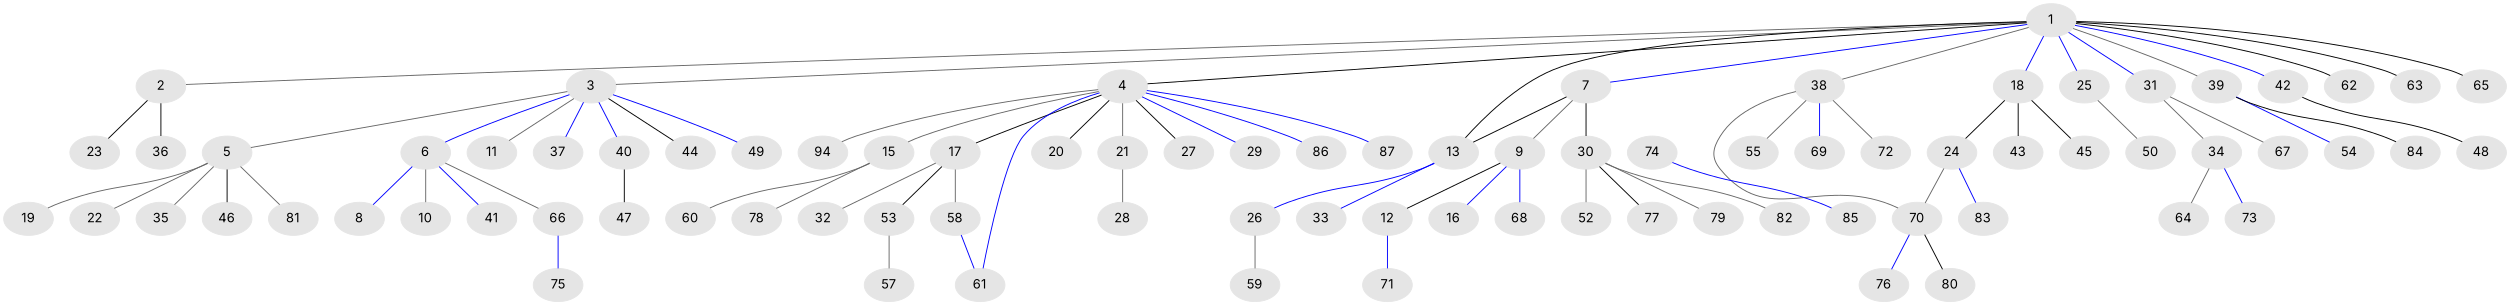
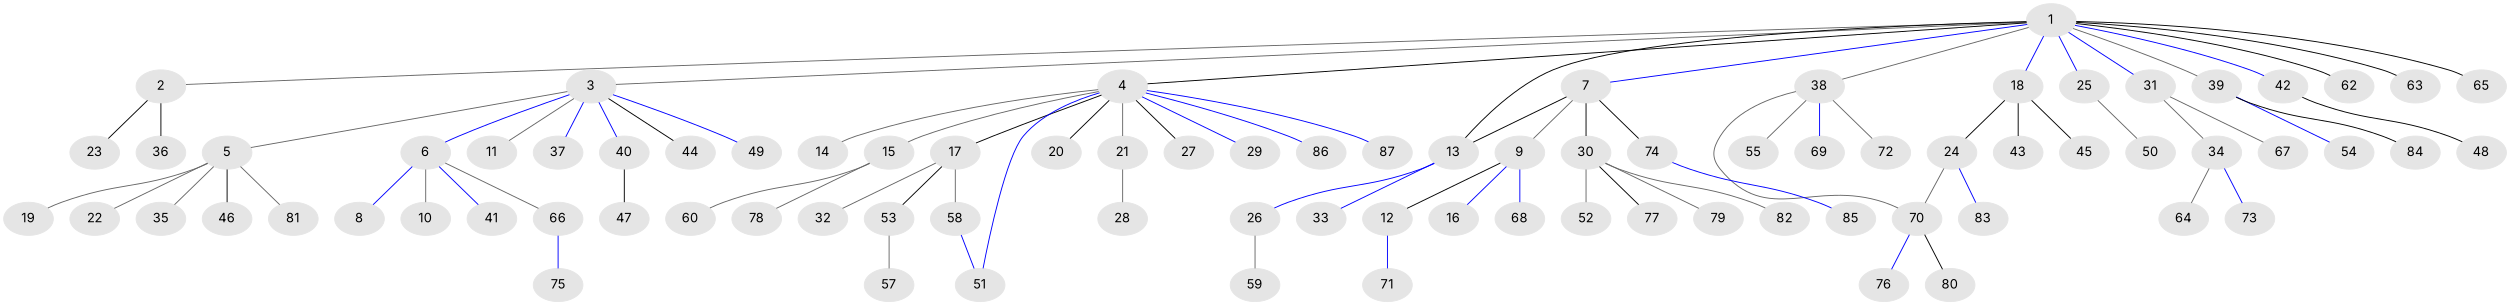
edge "7" -- "74": added
node "94": label "94" -> "14"
node "61": label "61" -> "51"
